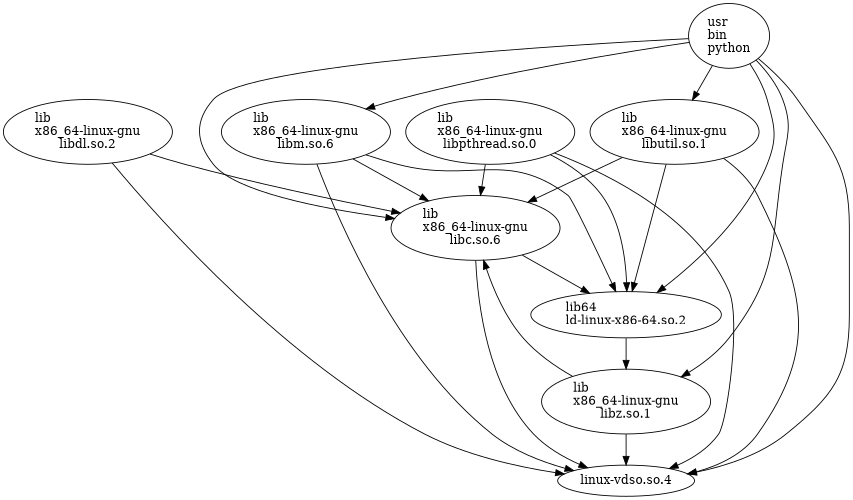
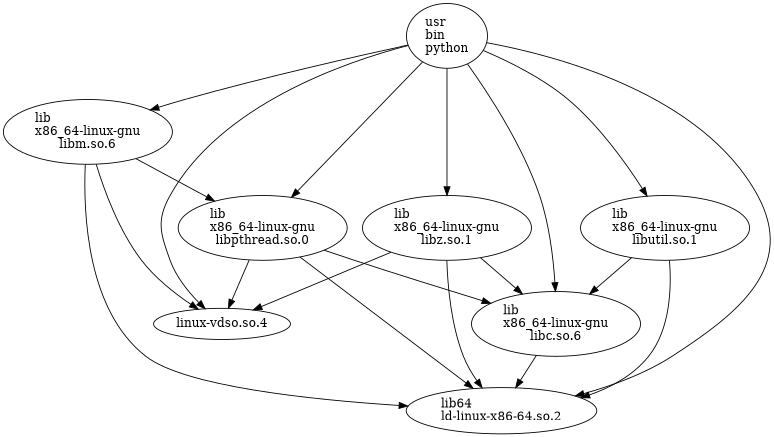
edge "usr bin python" -> "lib x86_64-linux-gnu libpthread.so.0": added
node "lib x86_64-linux-gnu libdl.so.2": removed
edge "lib x86_64-linux-gnu libm.so.6" -> "lib x86_64-linux-gnu libc.so.6": now "lib x86_64-linux-gnu libm.so.6" -> "lib x86_64-linux-gnu libpthread.so.0"
edge "lib x86_64-linux-gnu libutil.so.1" -> "linux-vdso.so.4": removed
edge "lib64 ld-linux-x86-64.so.2" -> "lib x86_64-linux-gnu libz.so.1": reversed
edge "lib x86_64-linux-gnu libc.so.6" -> "linux-vdso.so.4": removed
